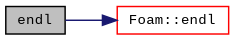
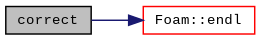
node "endl": label "endl" -> "correct"
